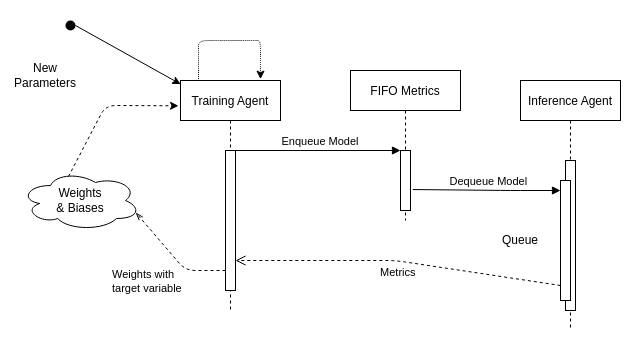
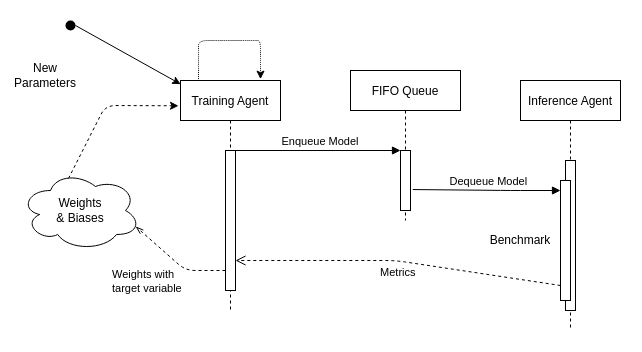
node "FIFO Metrics": label "FIFO Metrics" -> "FIFO Queue"
node "Weights & Biases": size 120x60 -> 120x80
node "Queue": label "Queue" -> "Benchmark"
